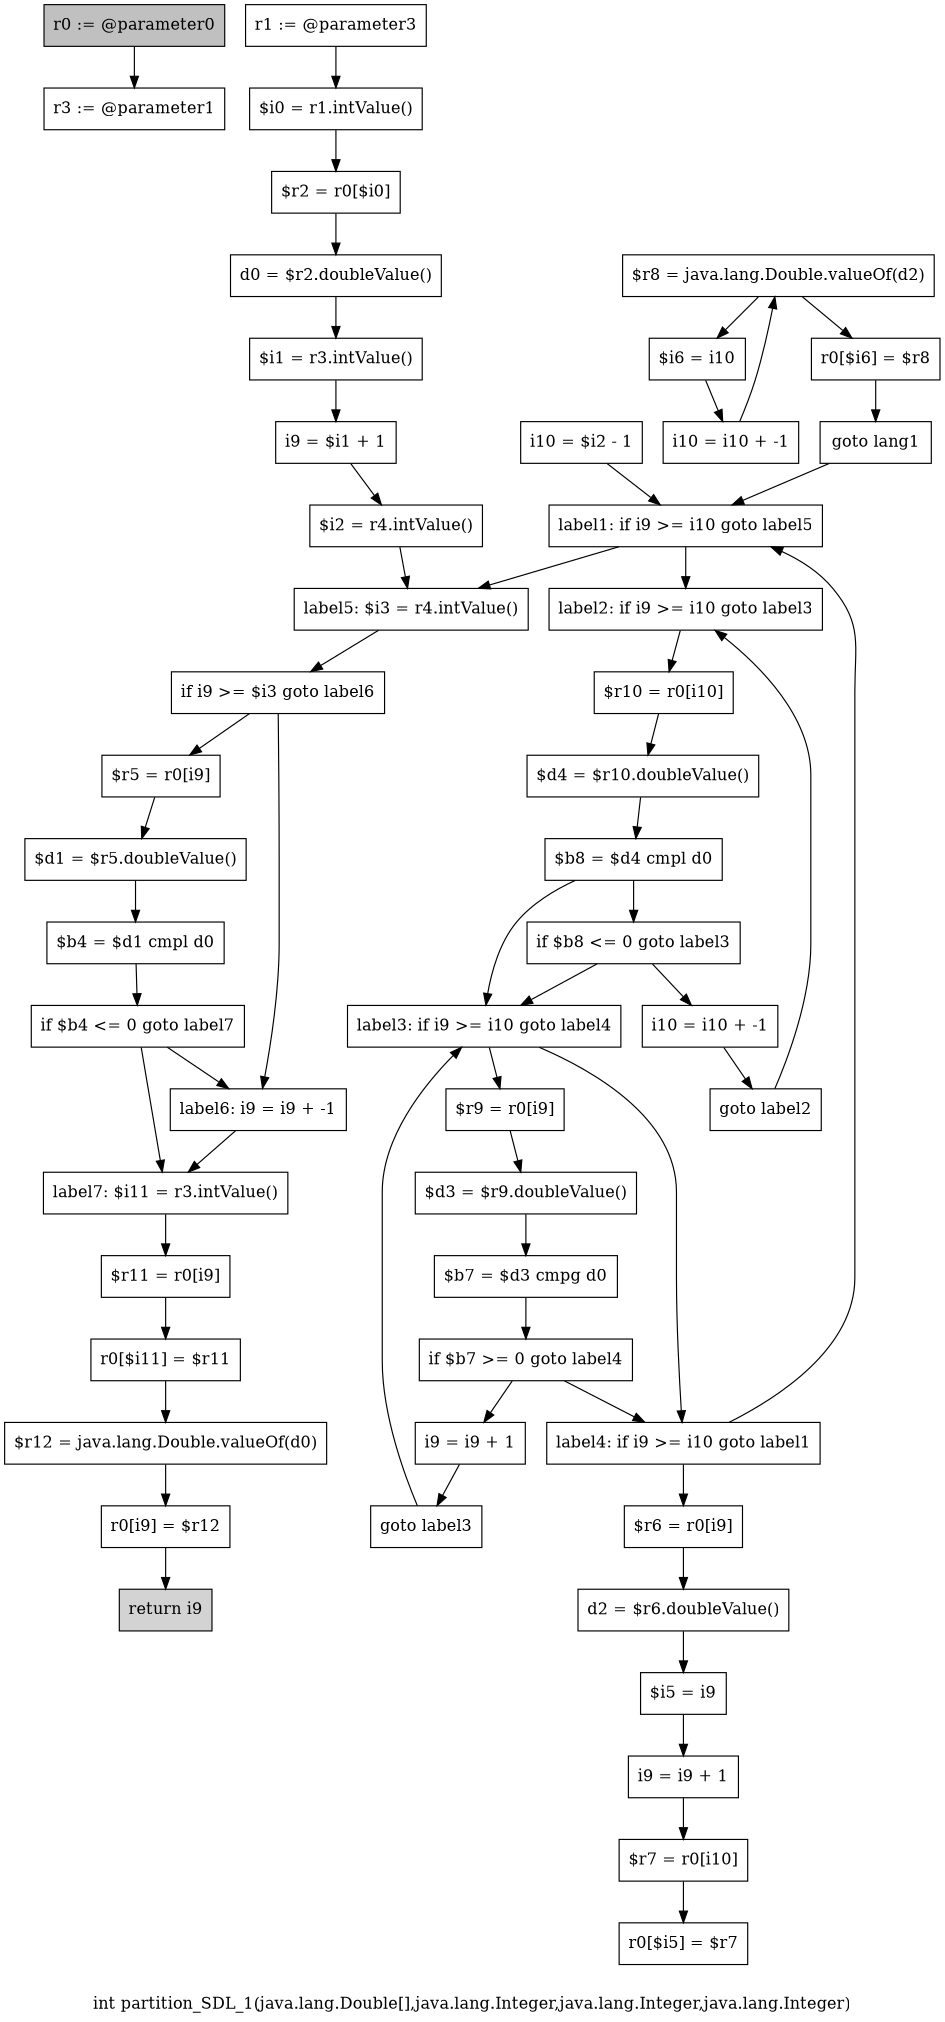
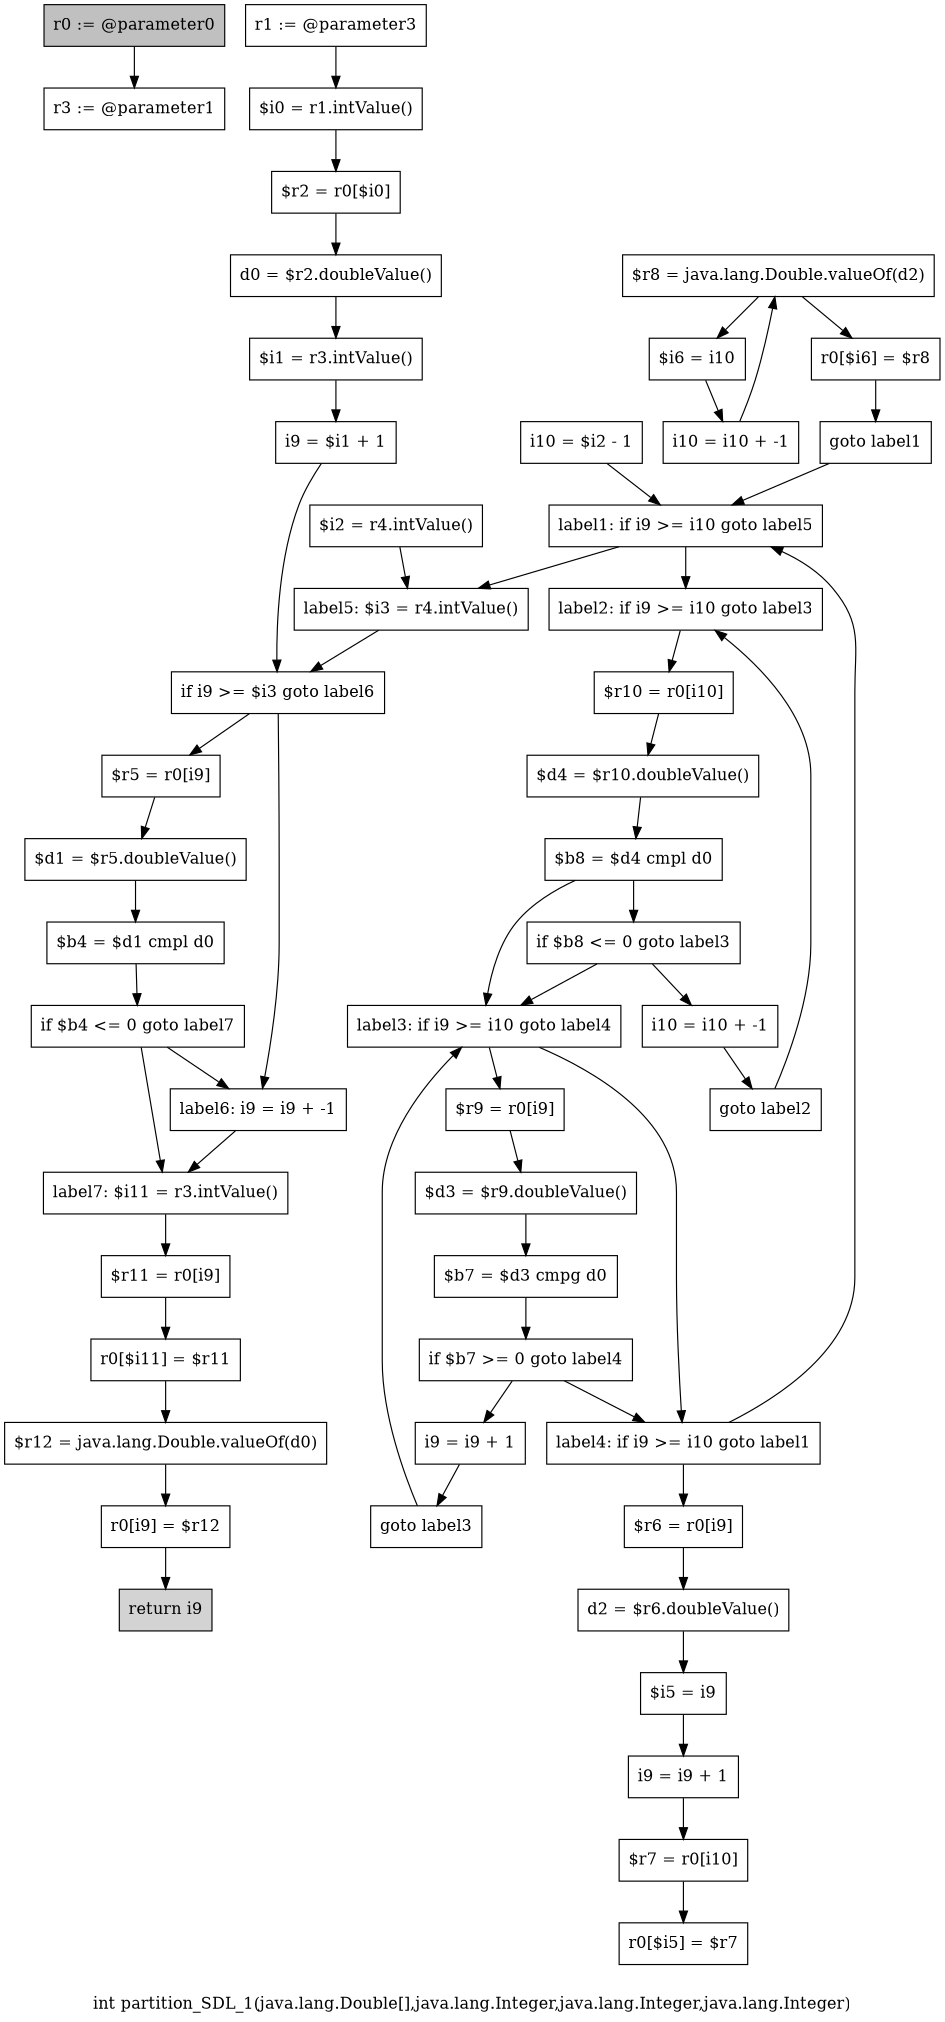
node "goto lang1": label "goto lang1" -> "goto label1"
edge "i9 = $i1 + 1" -> "$i2 = r4.intValue()": now "i9 = $i1 + 1" -> "if i9 >= $i3 goto label6"
